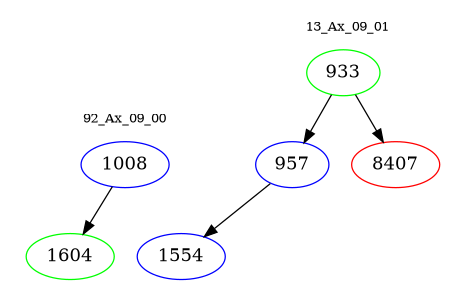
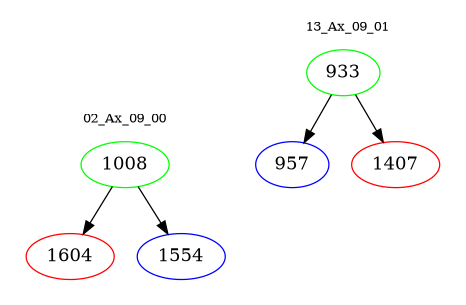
cluster "92_Ax_09_00": label "92_Ax_09_00" -> "02_Ax_09_00"
node "1008": color blue -> green
node "8407": label "8407" -> "1407"
edge "957" -> "1554": now "1008" -> "1554"
node "1604": color green -> red
